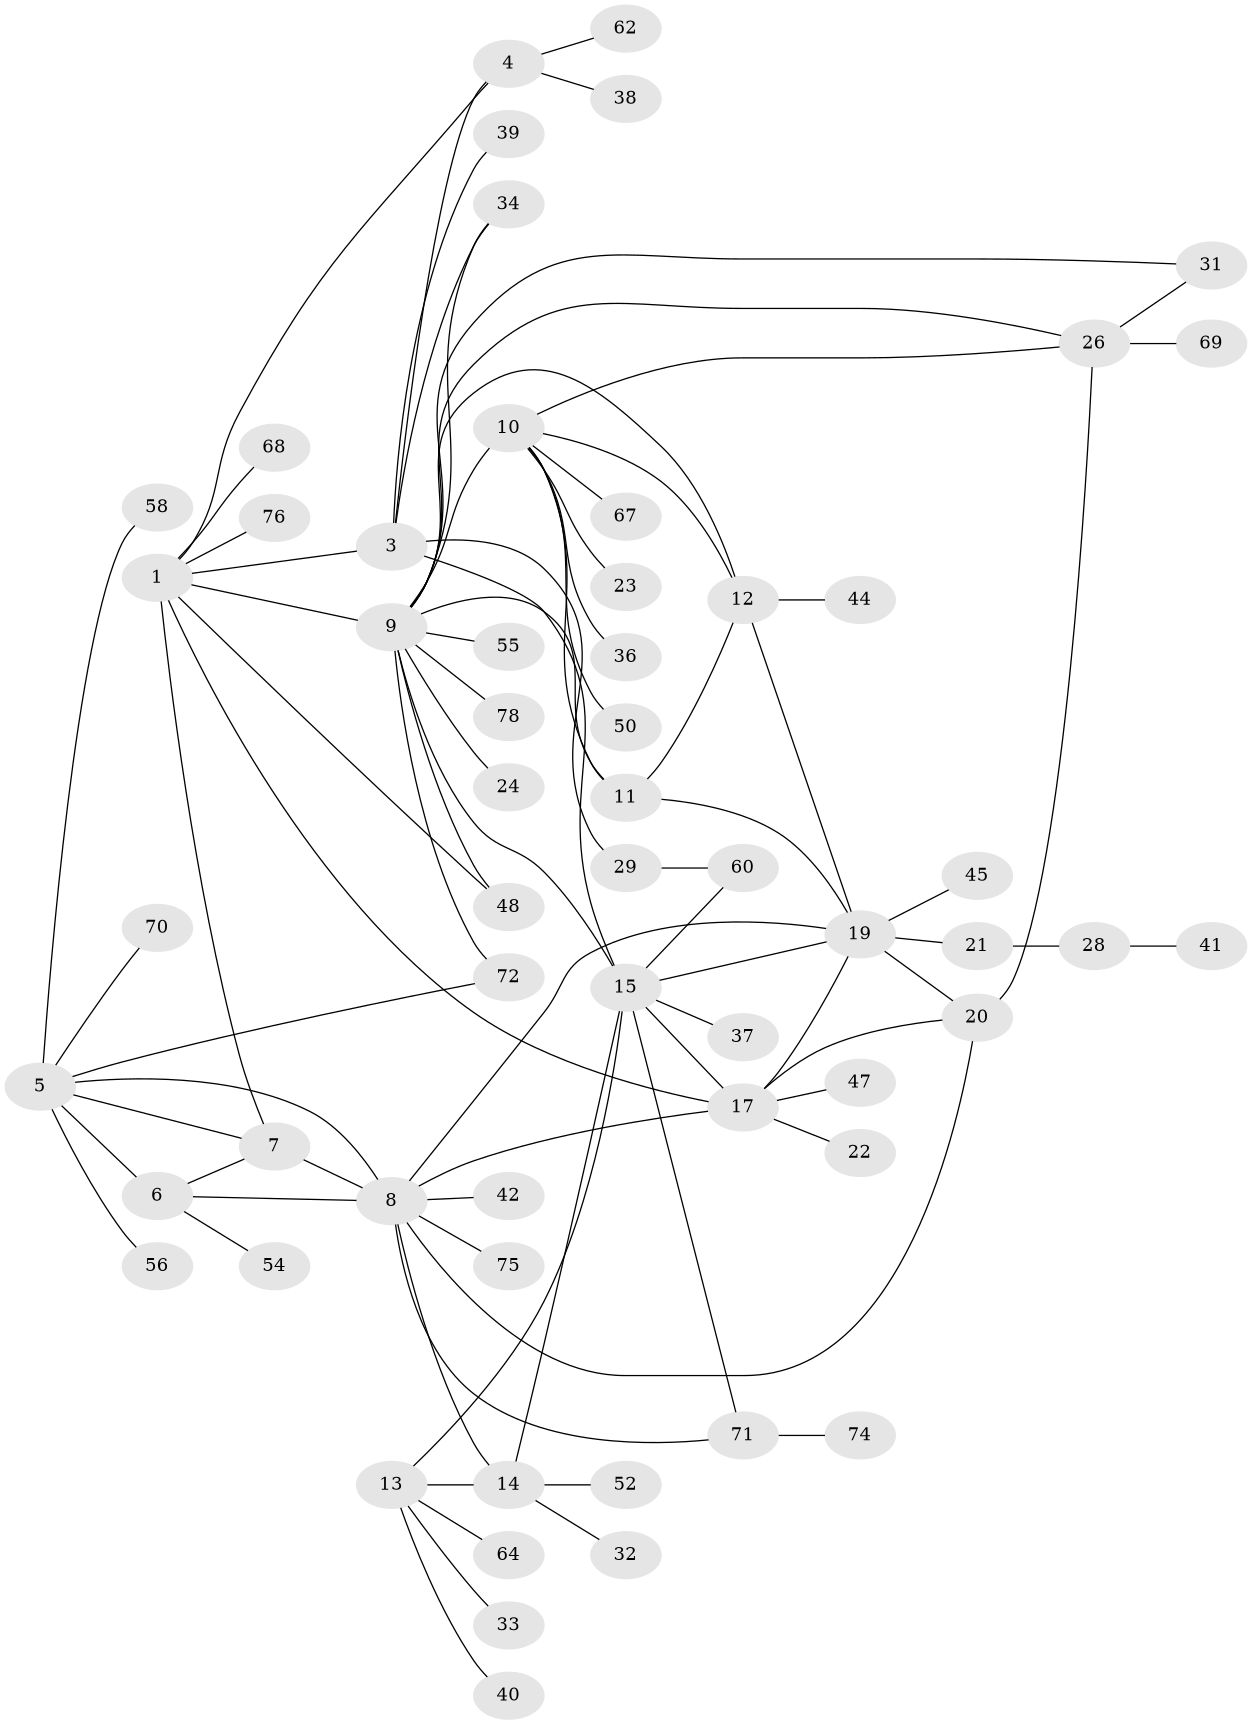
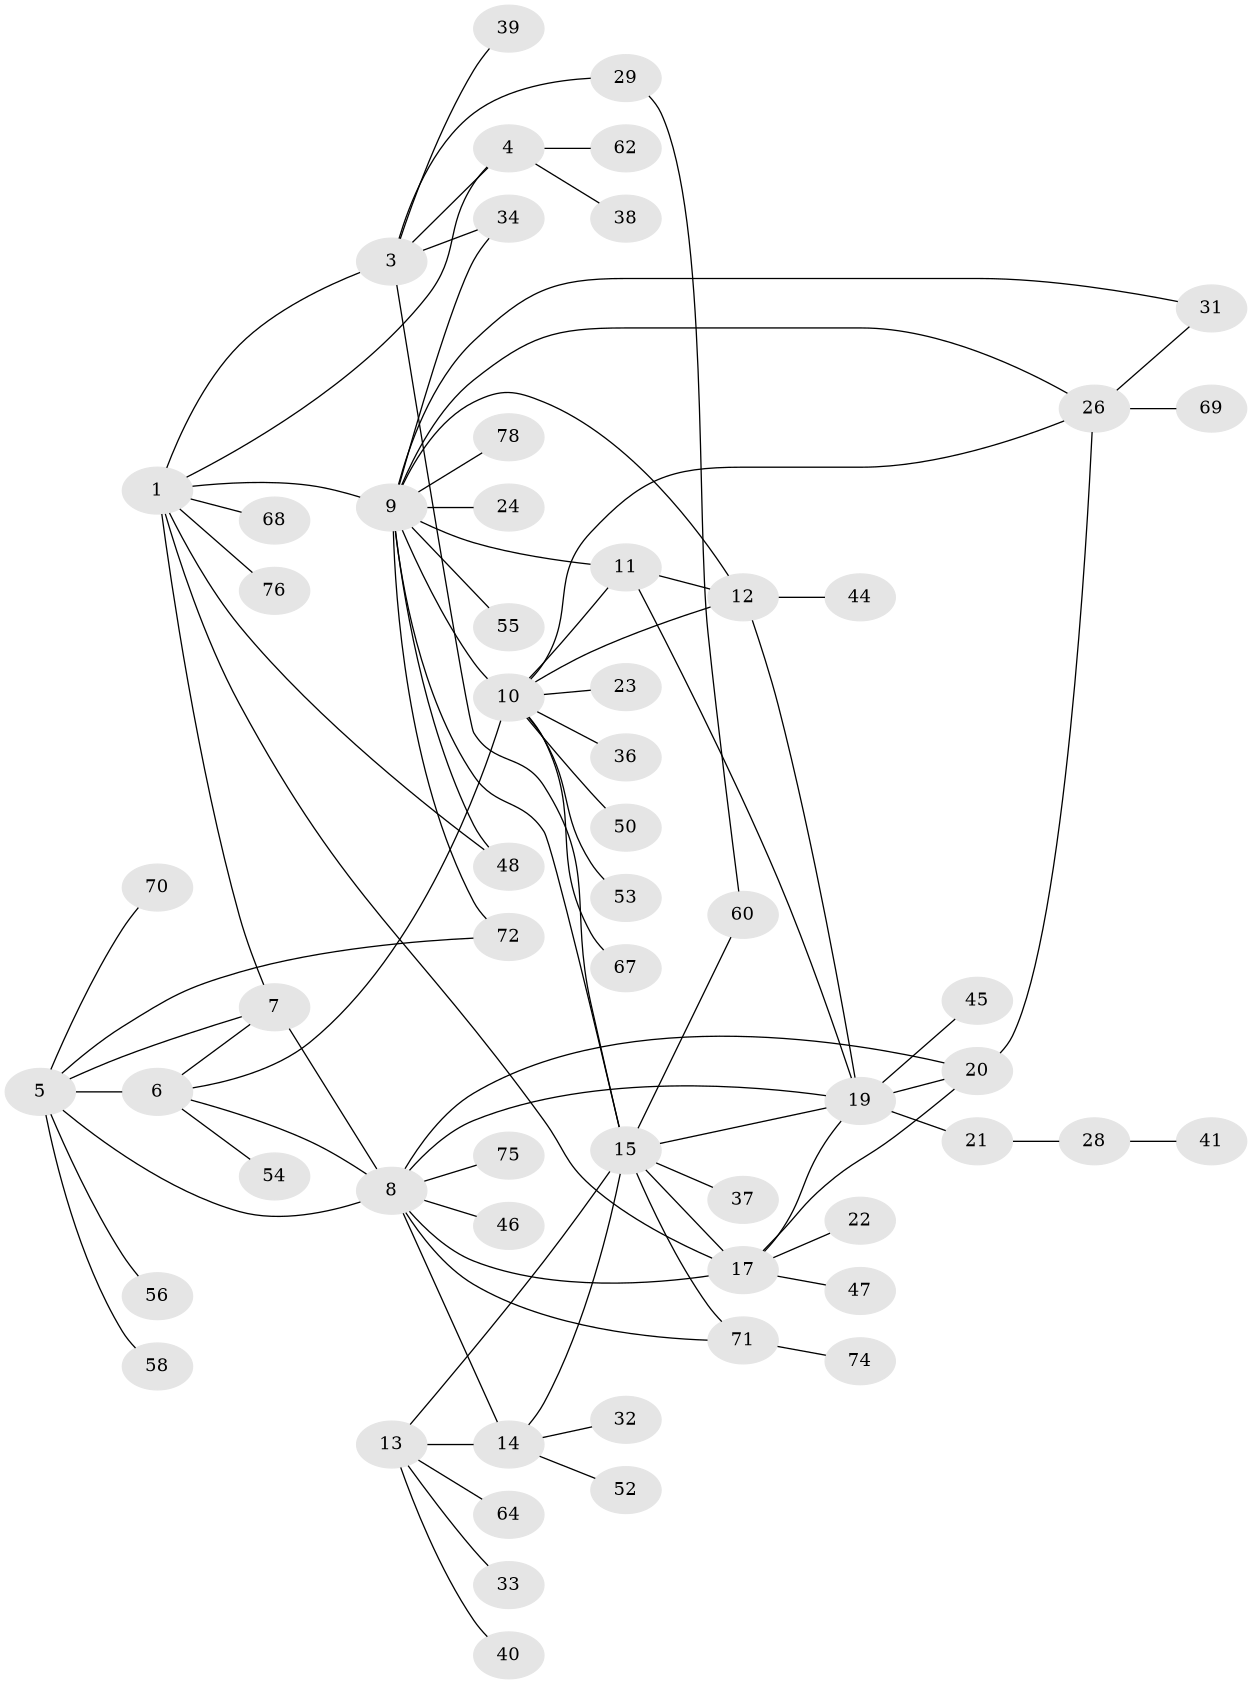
node "53": added
edge "10" -- "6": added
node "42": label "42" -> "46"
